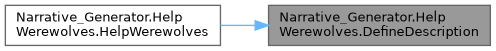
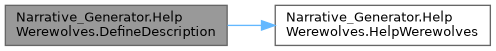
edge "Narrative_Generator.Help Werewolves.HelpWerewolves" -> "Narrative_Generator.Help Werewolves.DefineDescription": reversed
